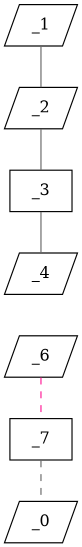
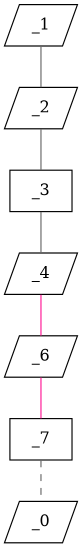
edge "_4" -- "_6": added
edge "_6" -- "_7": style dashed -> solid
